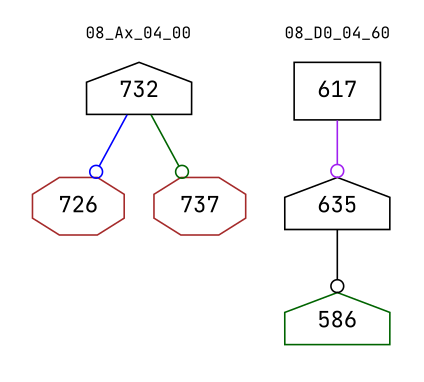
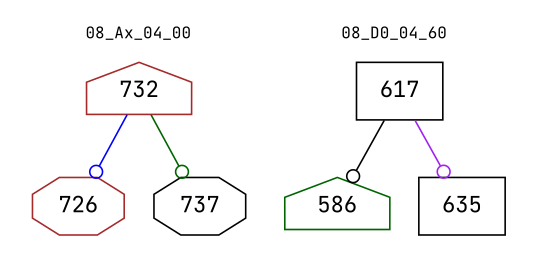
node "732": color black -> brown
node "737": color brown -> black
node "635": shape house -> box
edge "635" -> "586": now "617" -> "586"
